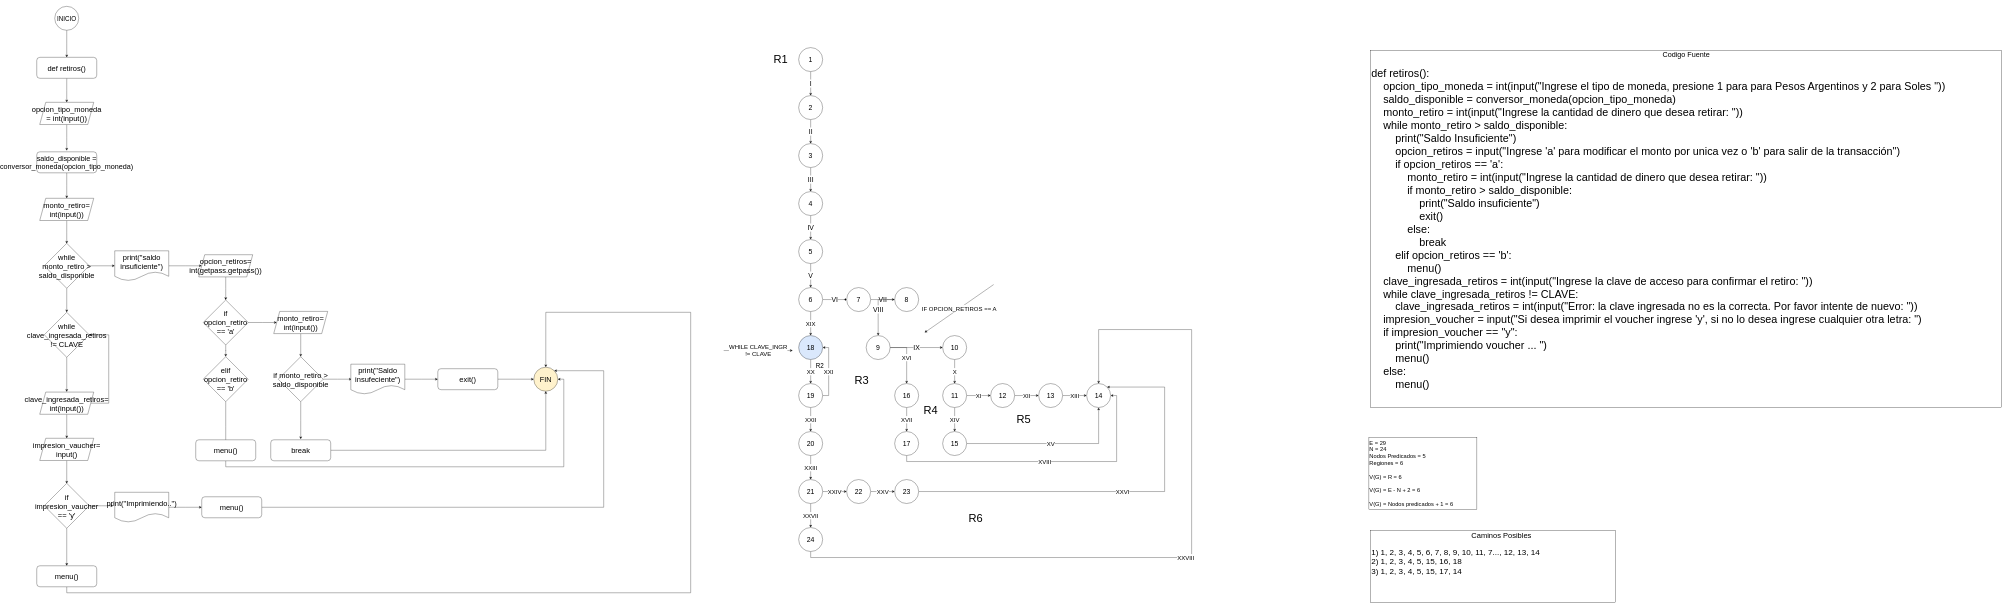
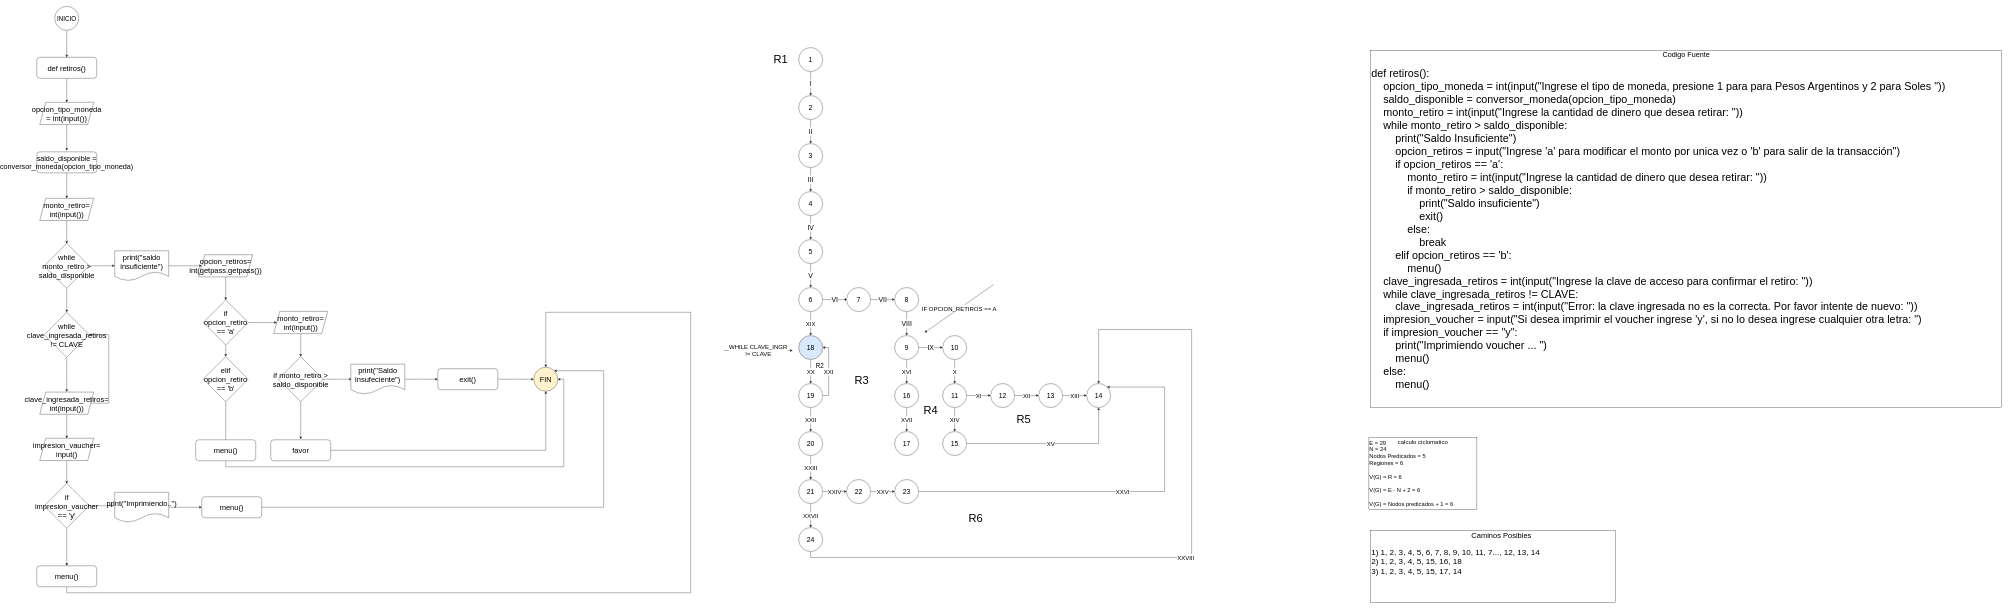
node "9": moved (878, 348) -> (907, 348)
node "calculo ciclomatico": added
node "break": label "break" -> "favor"
edge "17" -> "14": removed, label "XVIII"
